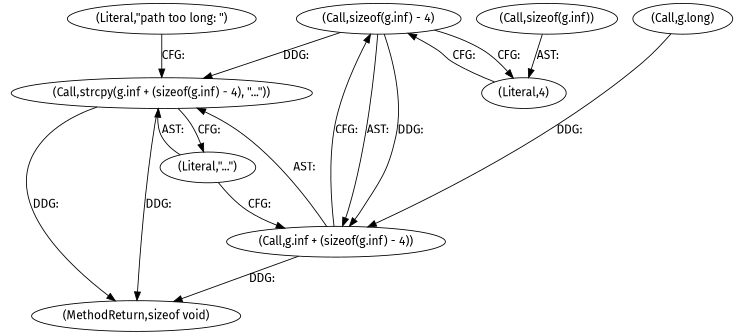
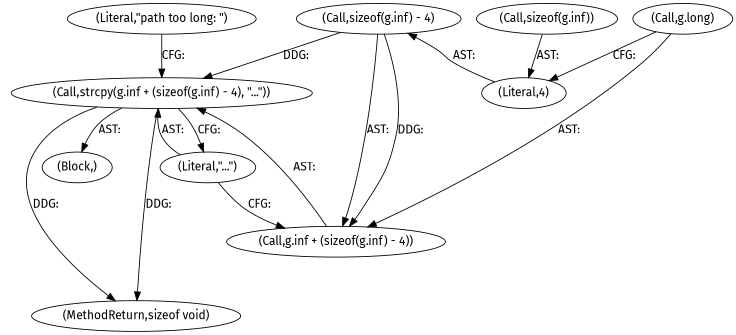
edge "(Call,sizeof(g.inf) - 4)" -> "(Literal,4)": now "(Call,g.long)" -> "(Literal,4)"
edge "(Literal,4)" -> "(Call,sizeof(g.inf) - 4)": label "CFG: " -> "AST: "
edge "(Call,g.long)" -> "(Call,g.inf + (sizeof(g.inf) - 4))": label "DDG: " -> "AST: "
edge "(Call,g.inf + (sizeof(g.inf) - 4))" -> "(Call,sizeof(g.inf) - 4)": removed, label "CFG:"
node "(Block,)": added
edge "(Call,g.inf + (sizeof(g.inf) - 4))" -> "(MethodReturn,sizeof void)": removed, label "DDG:"
